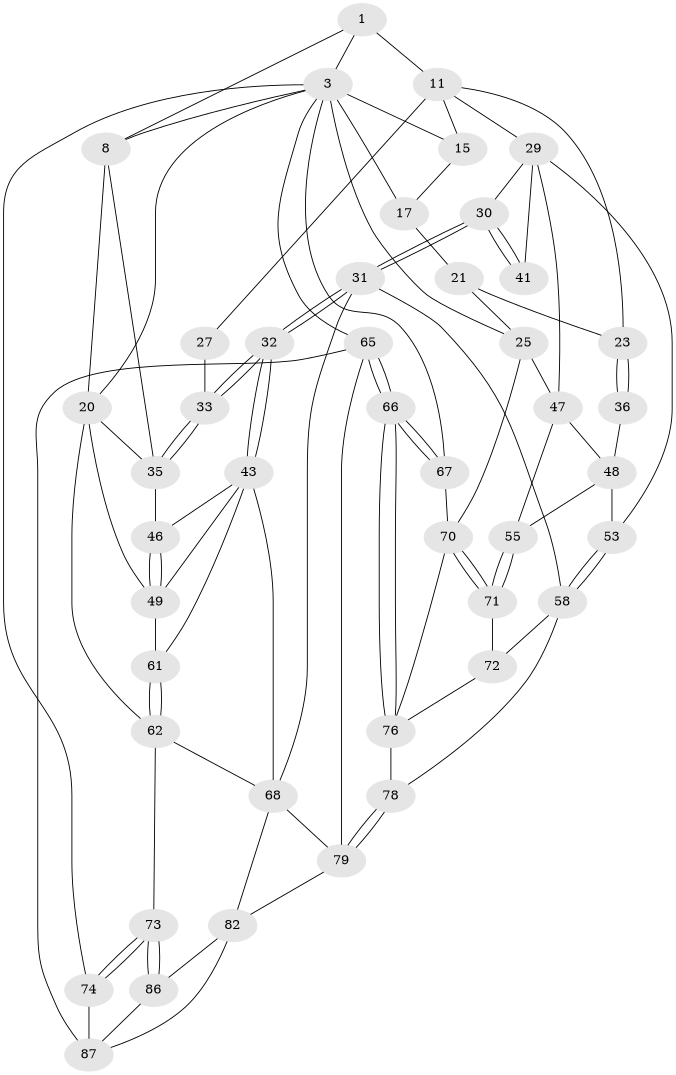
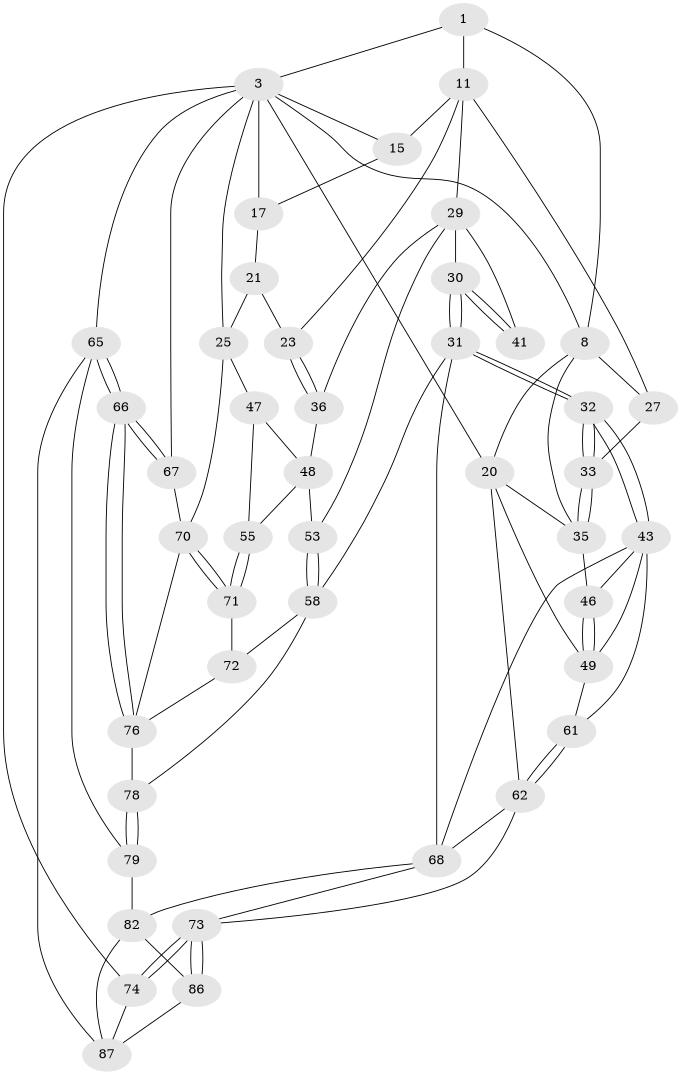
edge "29" -- "47": now "29" -- "36"
edge "8" -- "27": added
edge "68" -- "79": now "68" -- "73"
